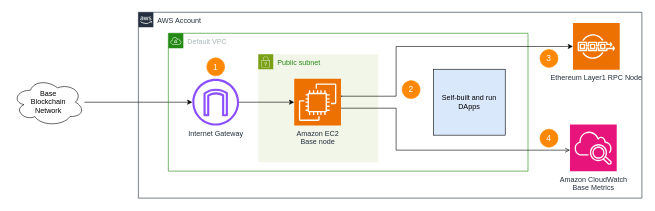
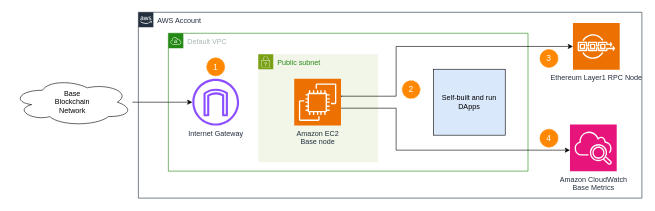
node "2": style solid -> dashed
node "Base Blockchain Network": size 72x48 -> 120x48
edge "Internet Gateway" -> "Amazon EC2 Base node": removed
edge "Amazon EC2 Base node" -> "Amazon CloudWatch Base Metrics": arrowhead open -> classic
